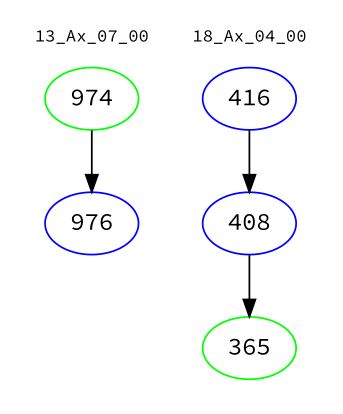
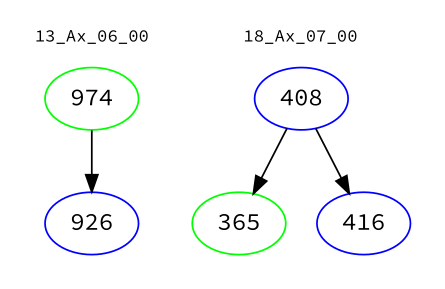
cluster "13_Ax_07_00": label "13_Ax_07_00" -> "13_Ax_06_00"
cluster "18_Ax_04_00": label "18_Ax_04_00" -> "18_Ax_07_00"
edge "416" -> "408": reversed
node "976": label "976" -> "926"
